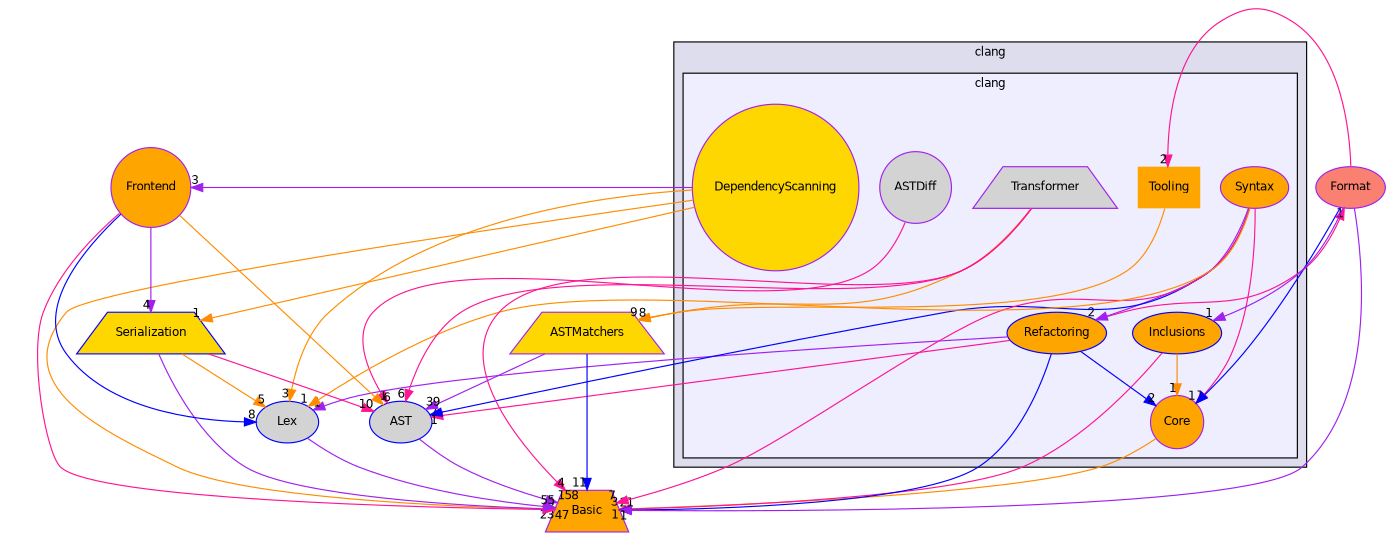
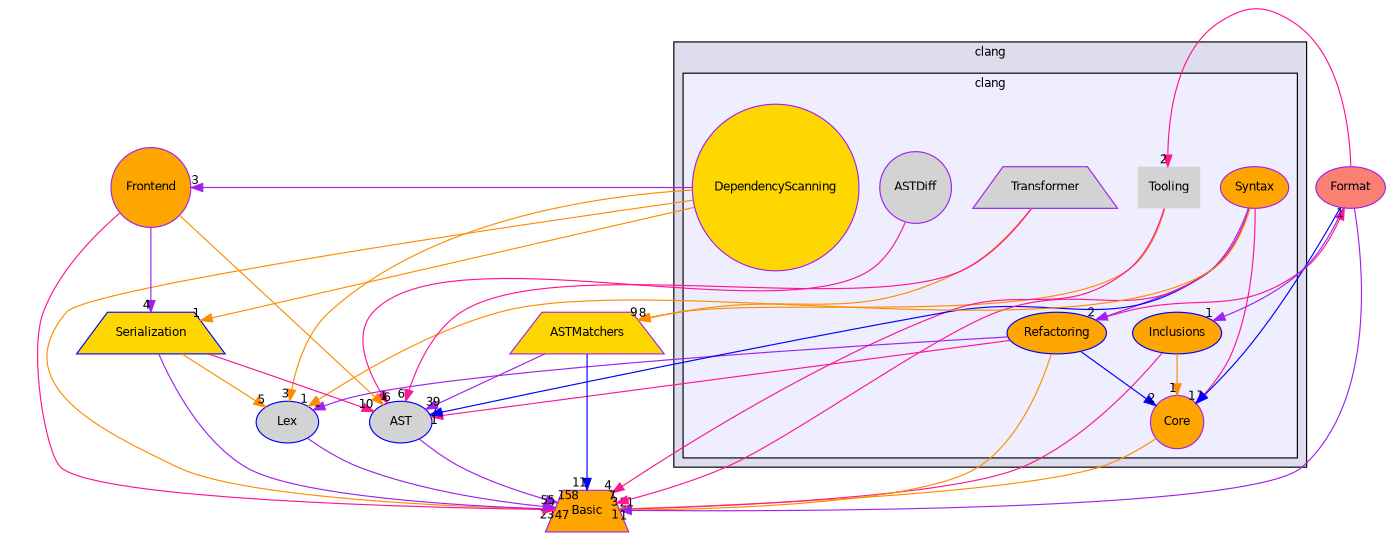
node "Tooling": fillcolor orange -> lightgrey
edge "Transformer" -> "Basic": now "Tooling" -> "Basic"
edge "Frontend" -> "Lex": removed
edge "Refactoring" -> "Basic": color blue -> darkorange
